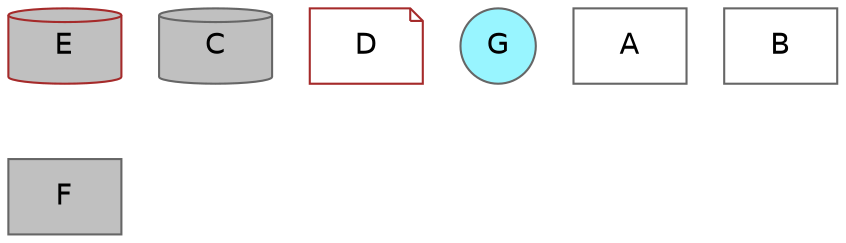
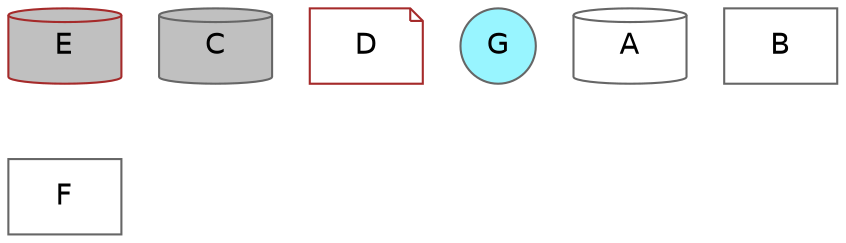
node "A": shape box -> cylinder
node "F": fillcolor gray -> white
